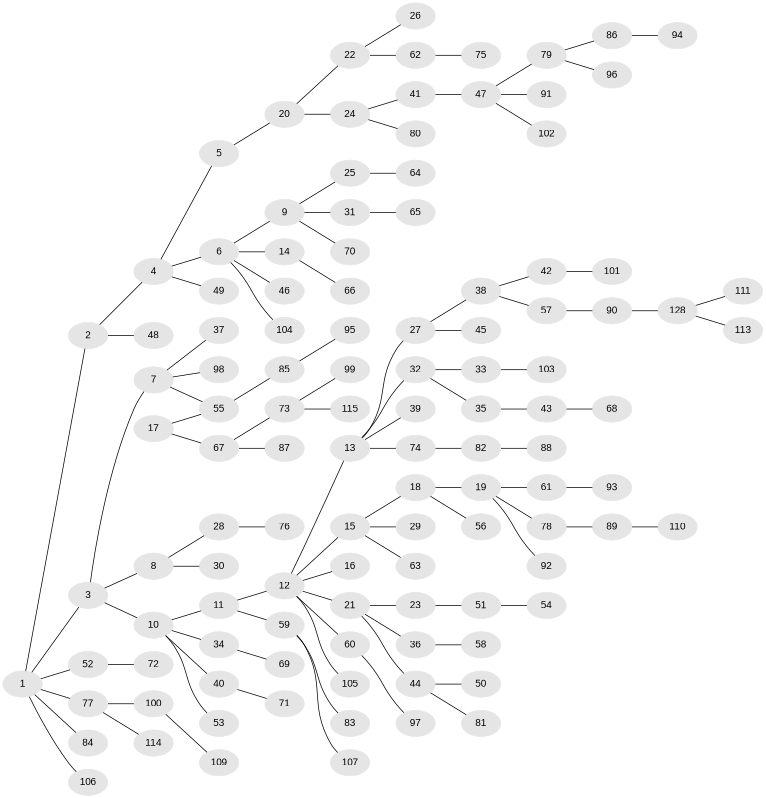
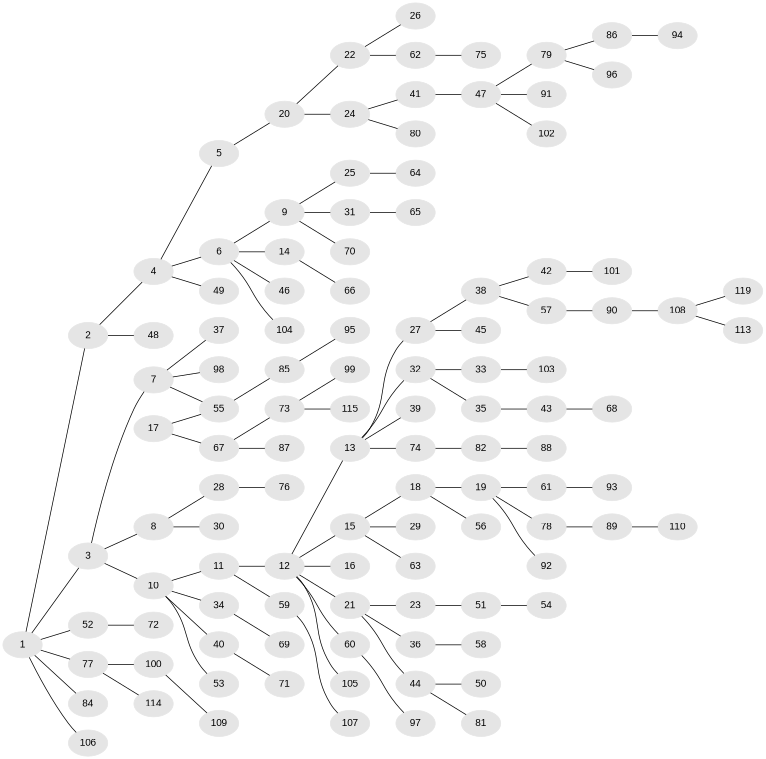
node "111": label "111" -> "119"
node "128": label "128" -> "108"
node "83": removed
